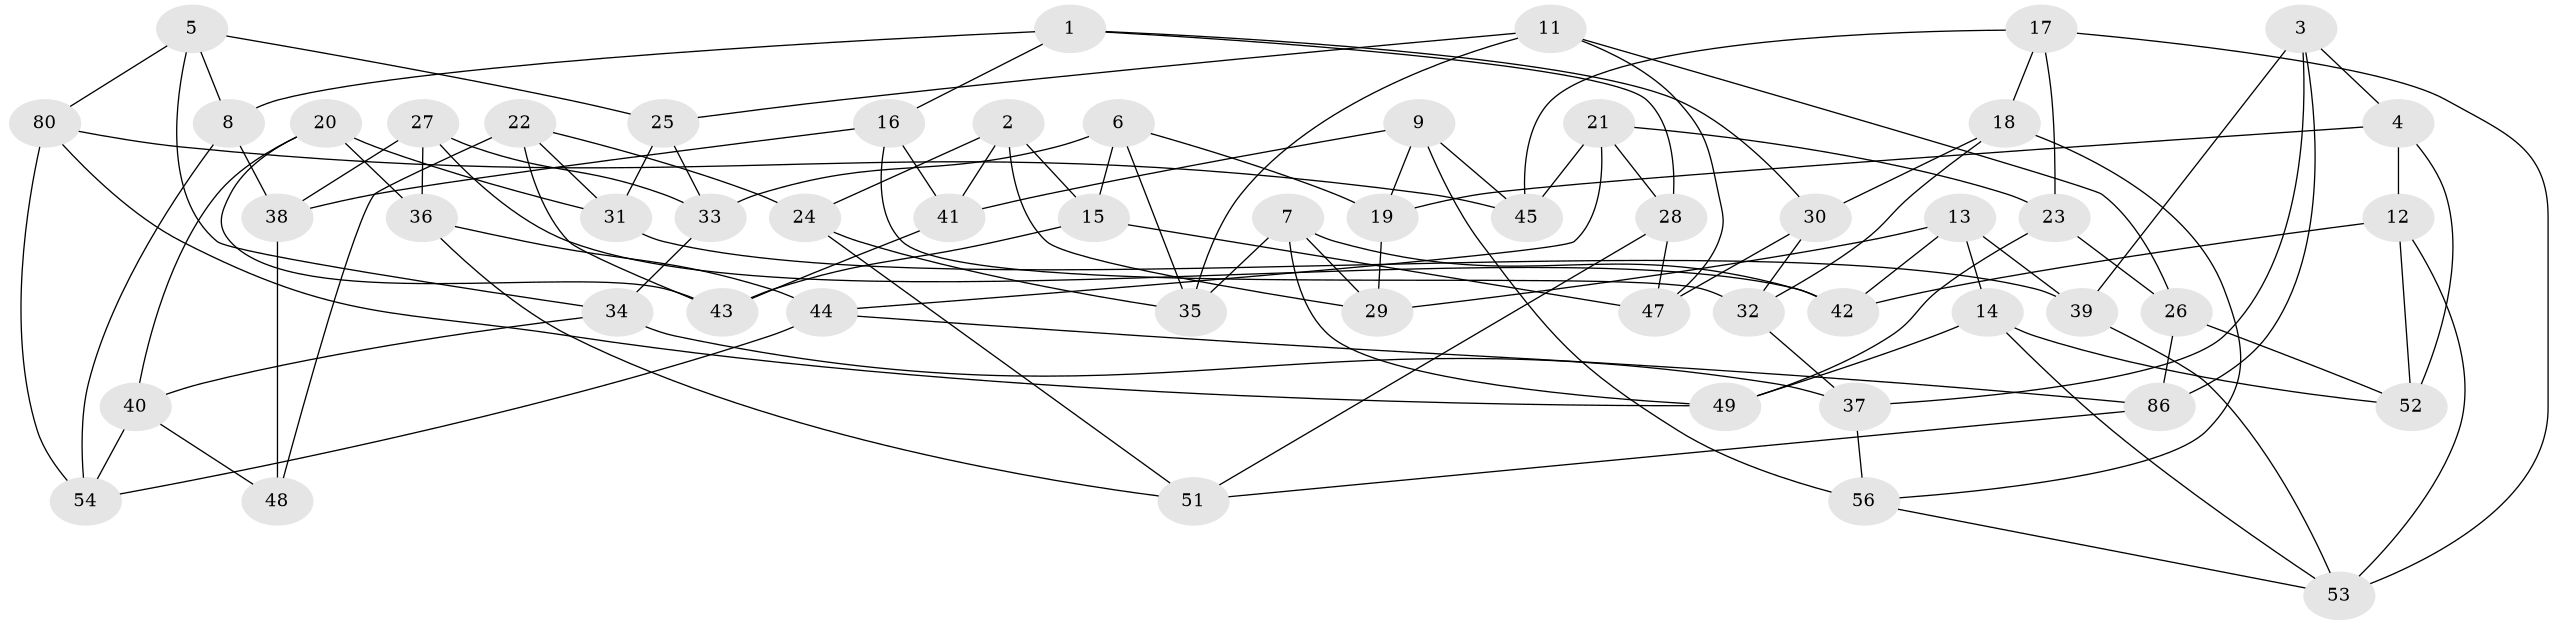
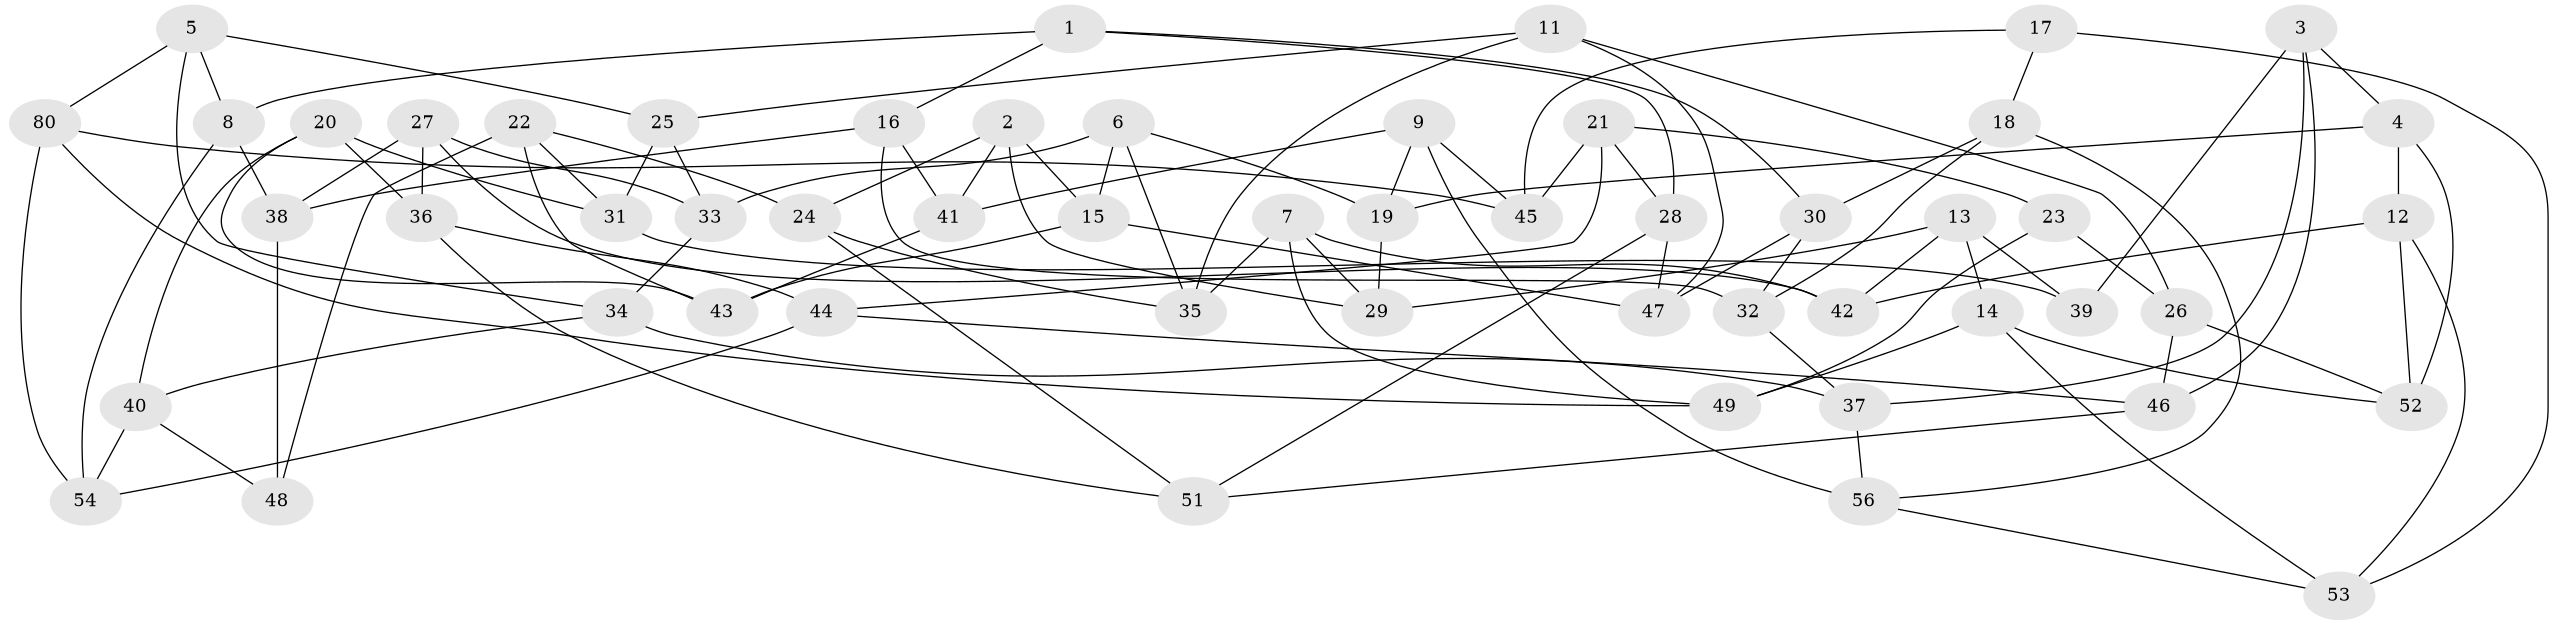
edge "17" -- "23": removed
node "86": label "86" -> "46"
edge "39" -- "53": removed
